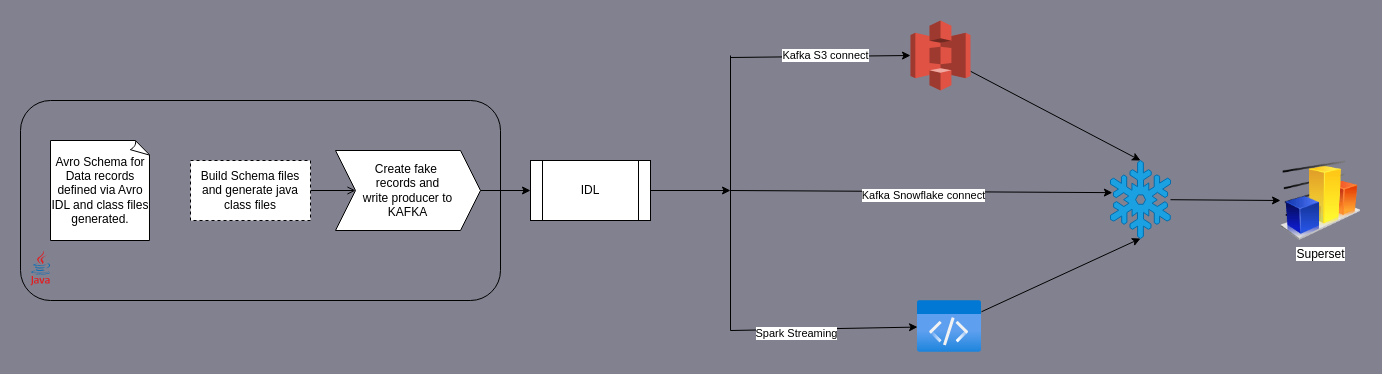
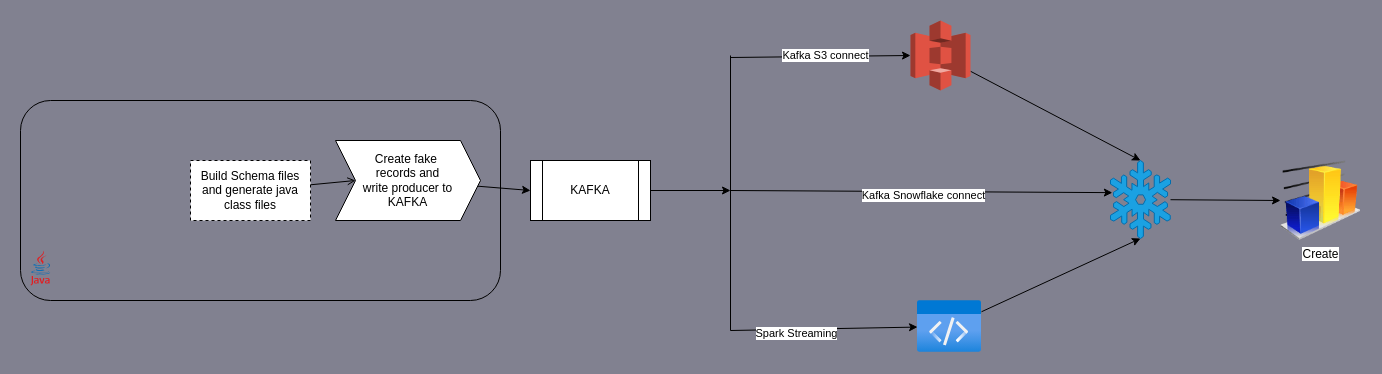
node "Avro Schema for Data records defined via Avro IDL and class files generated.": removed
node "Create fake records and write producer to KAFKA": moved (408, 191) -> (408, 181)
node "IDL": label "IDL" -> "KAFKA"
node "Superset": label "Superset" -> "Create"
